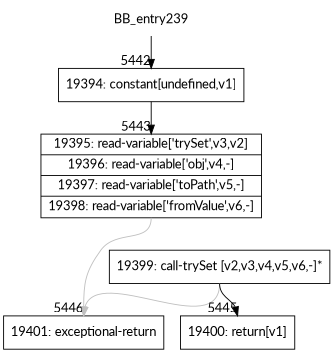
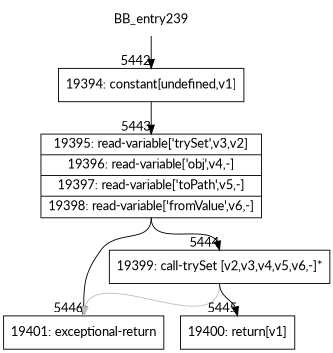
edge "19395: read-variable['trySet',v3,v2]" -> "19399: call-trySet [v2,v3,v4,v5,v6,-]*": added
edge "19395: read-variable['trySet',v3,v2]" -> "19401: exceptional-return": color gray -> black
